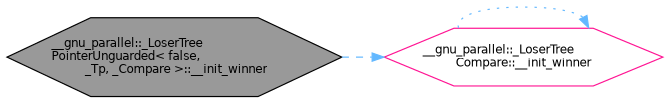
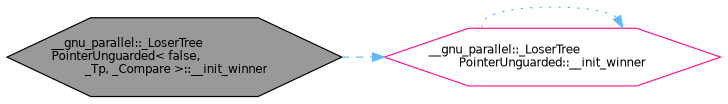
node "__gnu_parallel::_LoserTree Compare::__init_winner": label "__gnu_parallel::_LoserTree Compare::__init_winner" -> "__gnu_parallel::_LoserTree PointerUnguarded::__init_winner"
